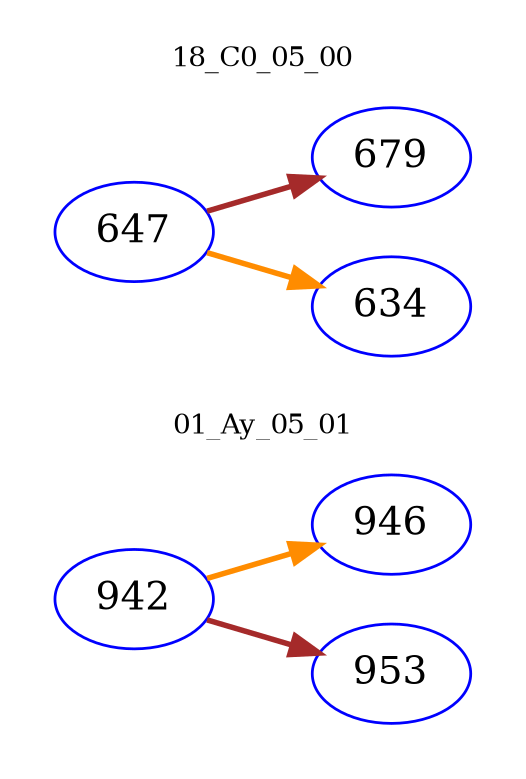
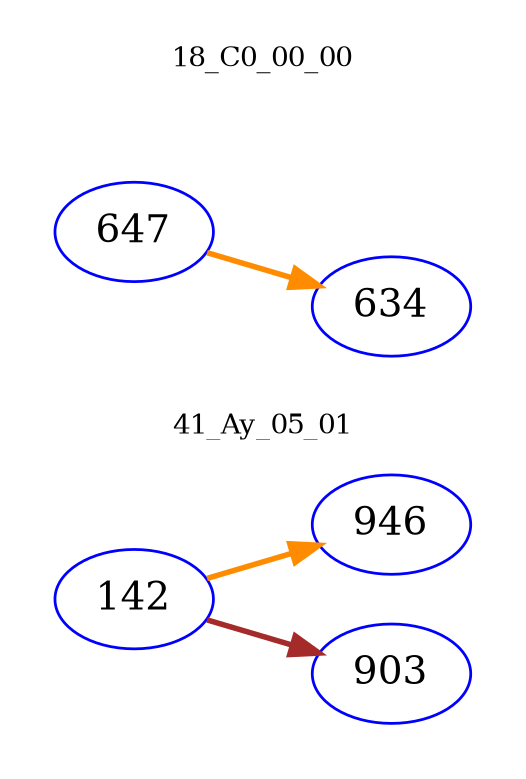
cluster "18_C0_05_00": label "18_C0_05_00" -> "18_C0_00_00"
node "679": removed
cluster "01_Ay_05_01": label "01_Ay_05_01" -> "41_Ay_05_01"
node "942": label "942" -> "142"
node "953": label "953" -> "903"
